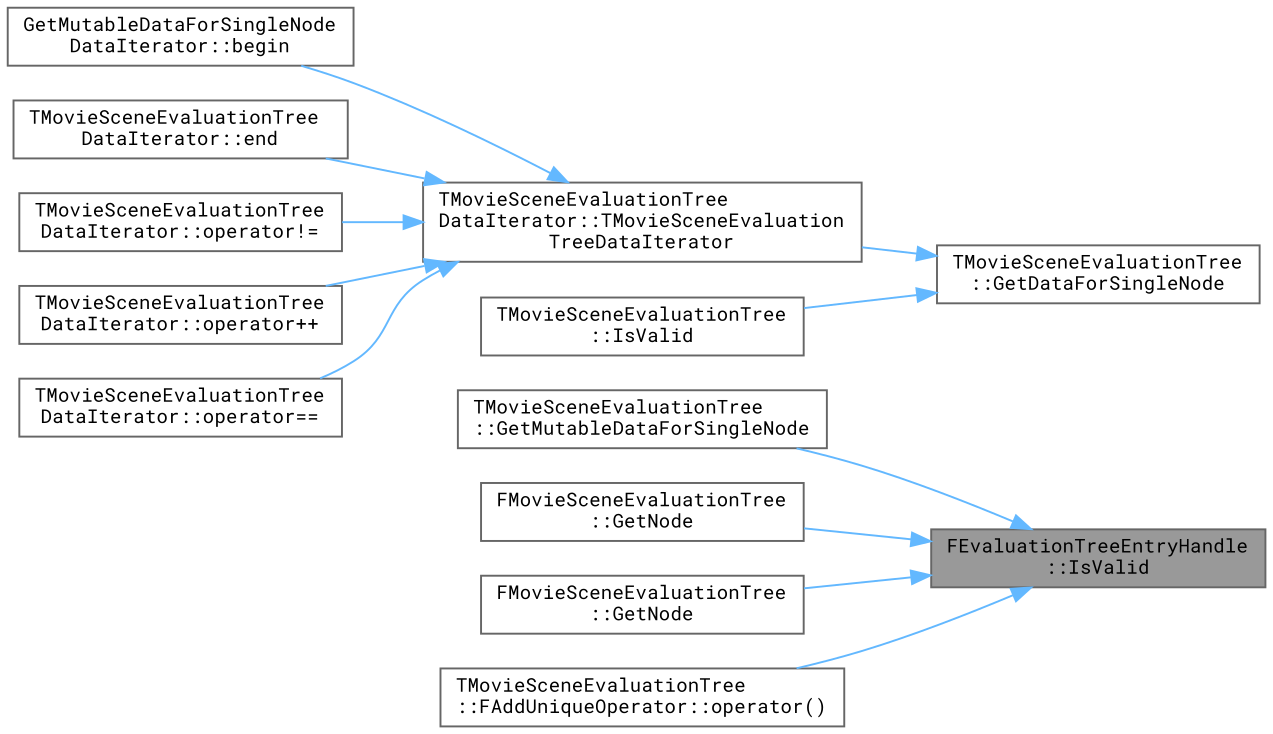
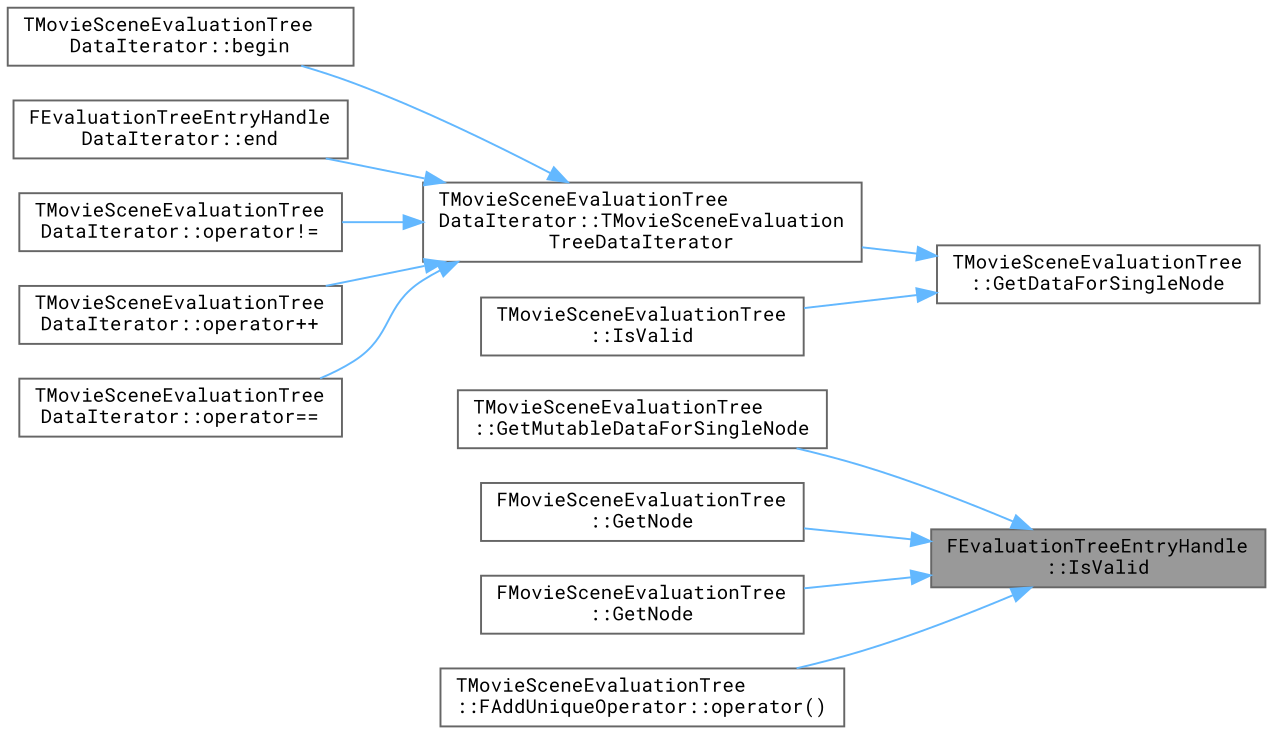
node "GetMutableDataForSingleNode DataIterator::begin": label "GetMutableDataForSingleNode DataIterator::begin" -> "TMovieSceneEvaluationTree DataIterator::begin"
node "TMovieSceneEvaluationTree DataIterator::end": label "TMovieSceneEvaluationTree DataIterator::end" -> "FEvaluationTreeEntryHandle DataIterator::end"
